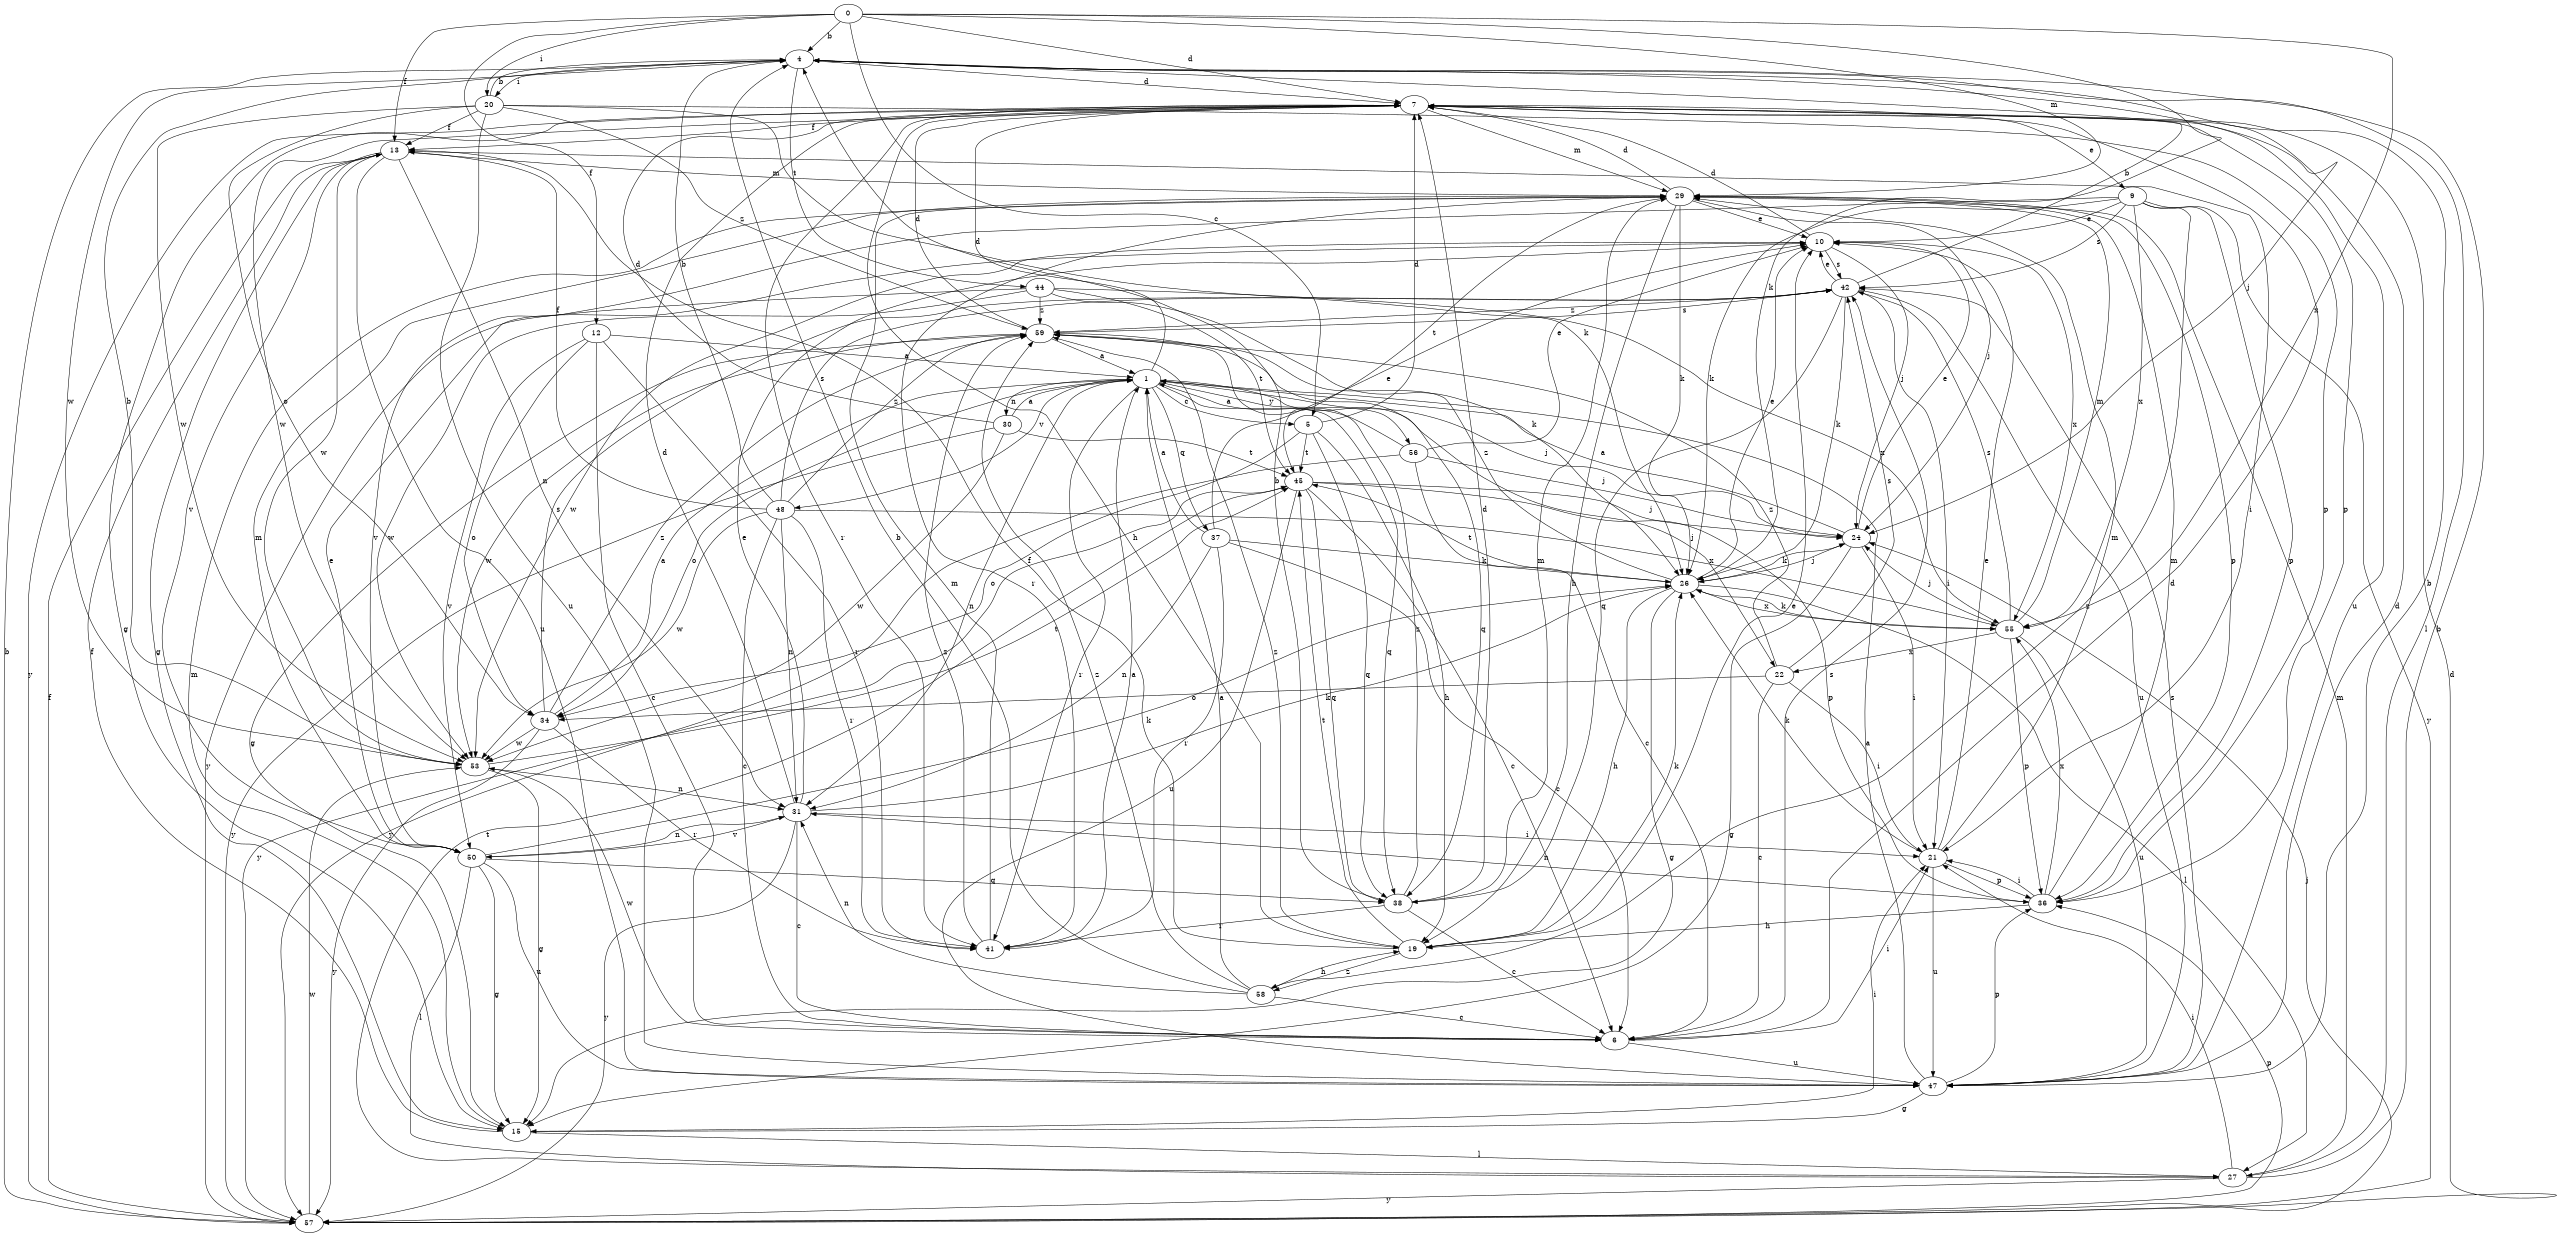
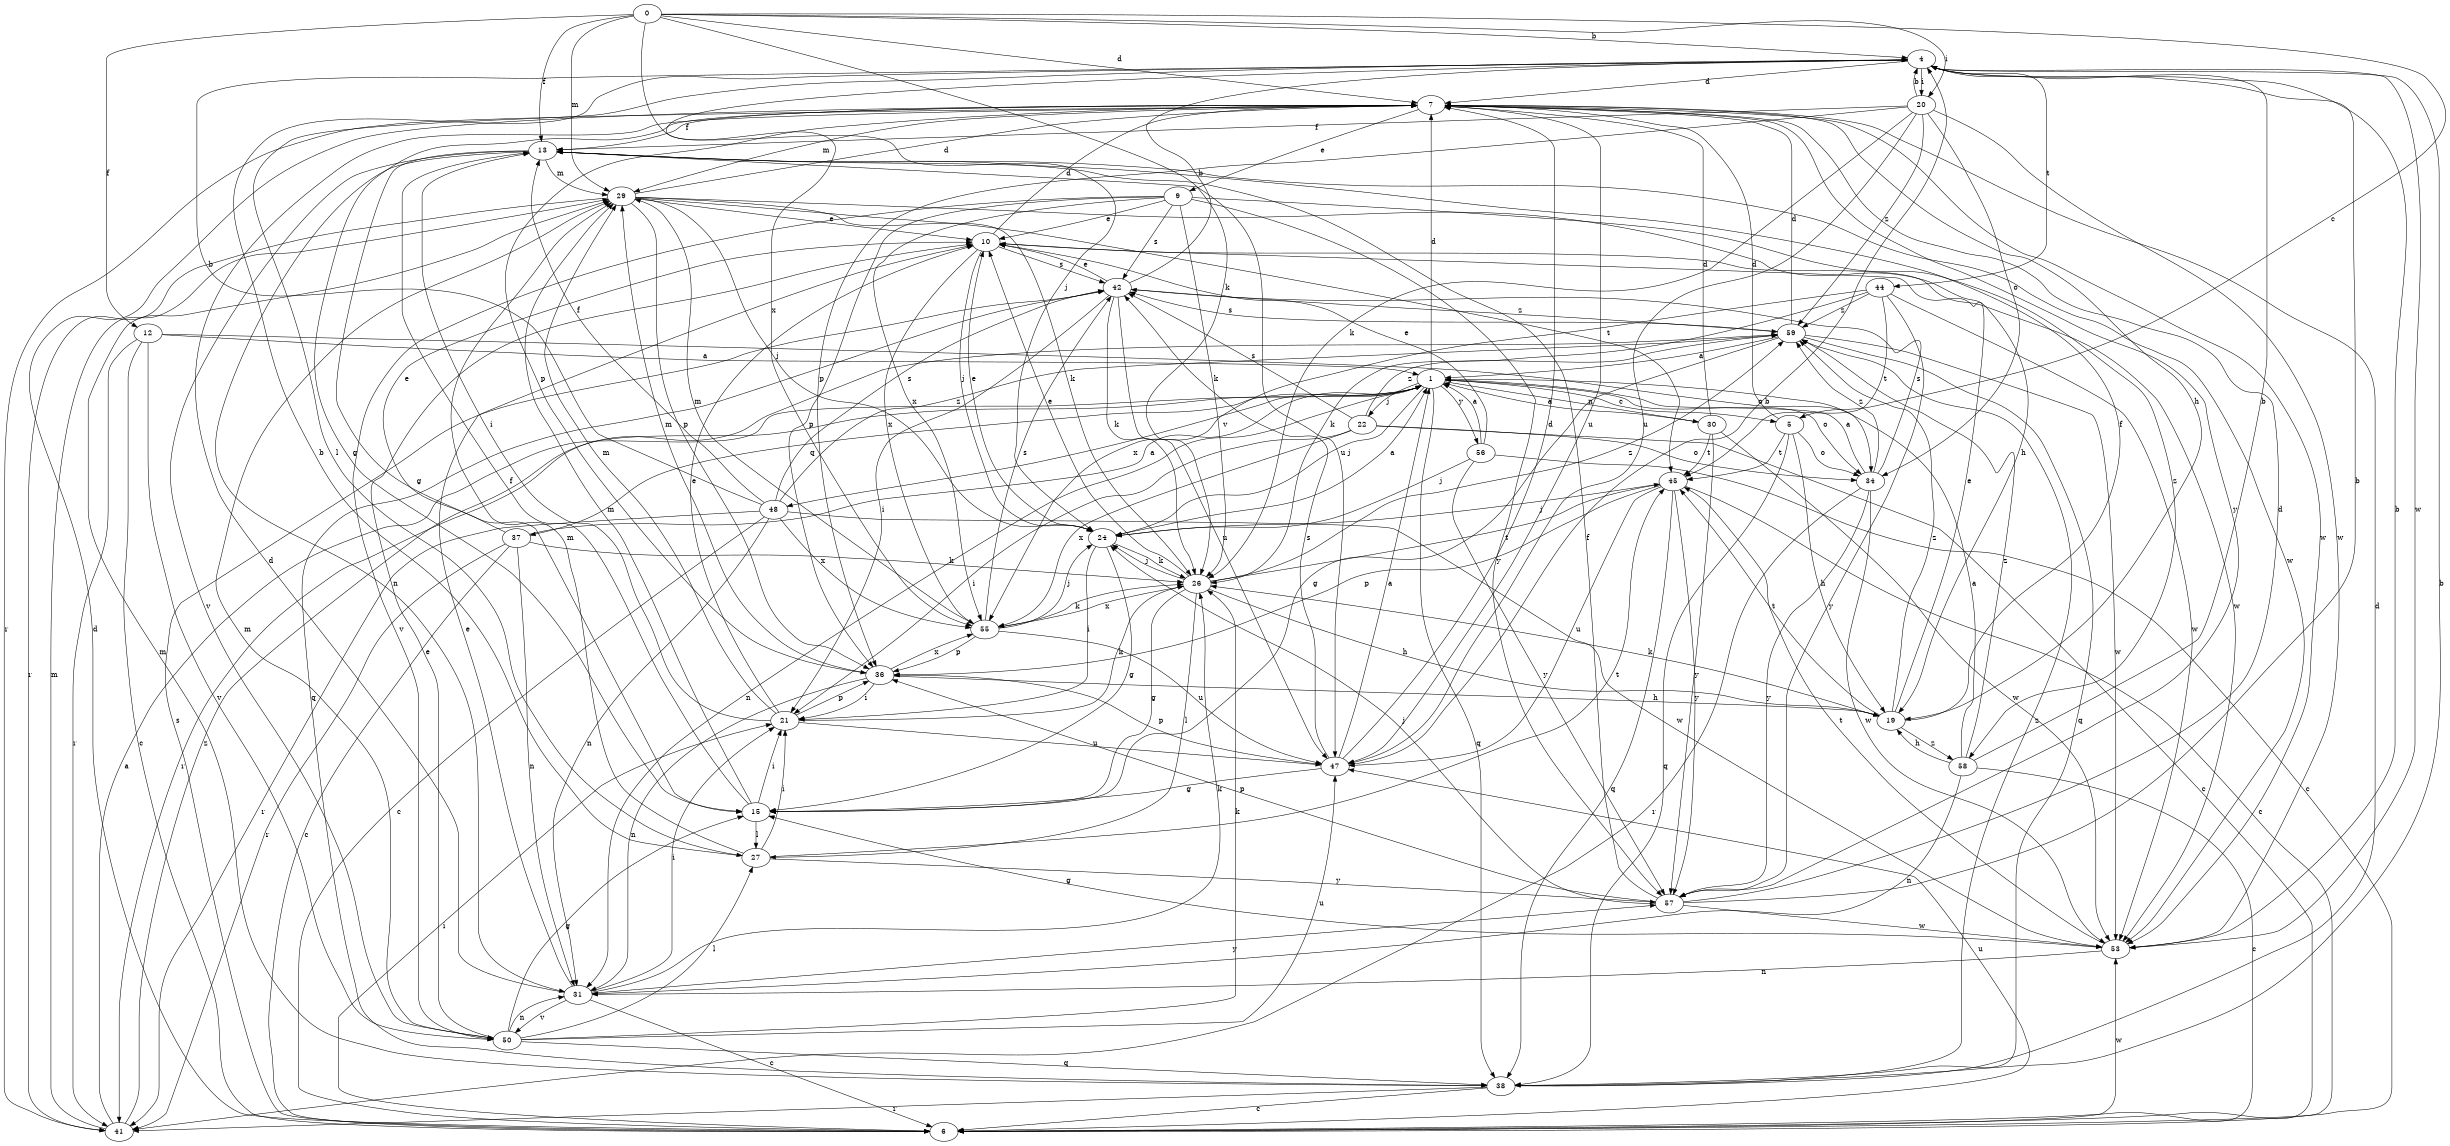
edge "13" -> "21": reversed
edge "55" -> "22": reversed
